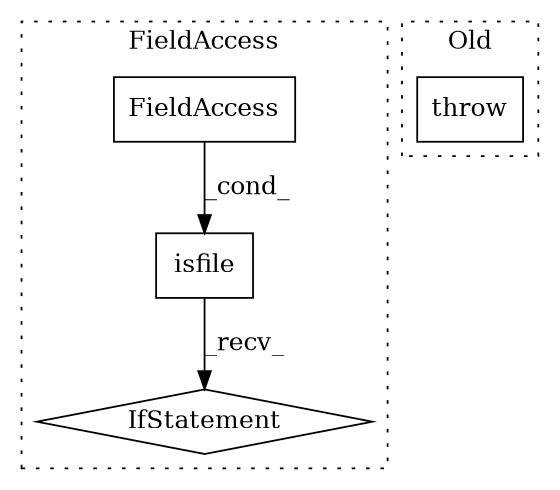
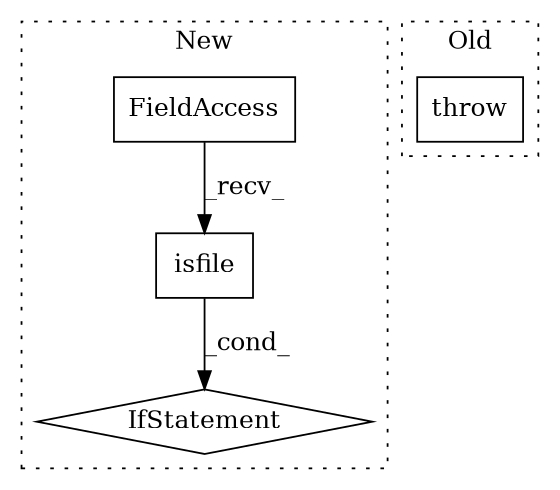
cluster "FieldAccess": label "FieldAccess" -> "New"
edge "FieldAccess" -> "isfile": label "_cond_" -> "_recv_"
edge "isfile" -> "IfStatement": label "_recv_" -> "_cond_"
